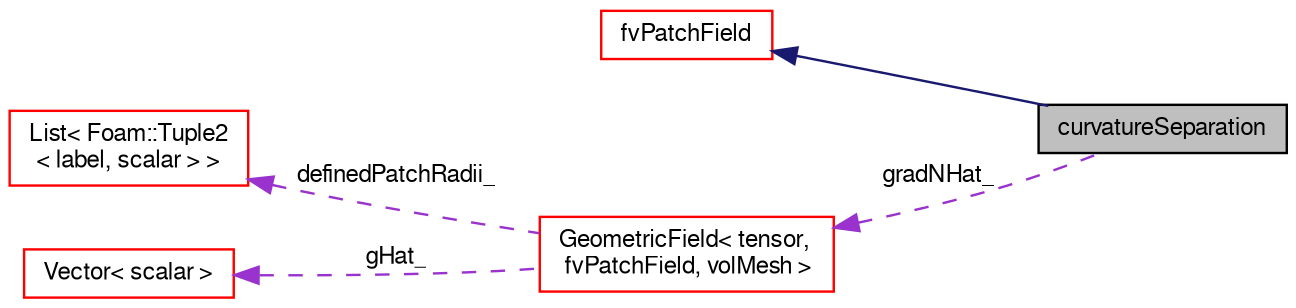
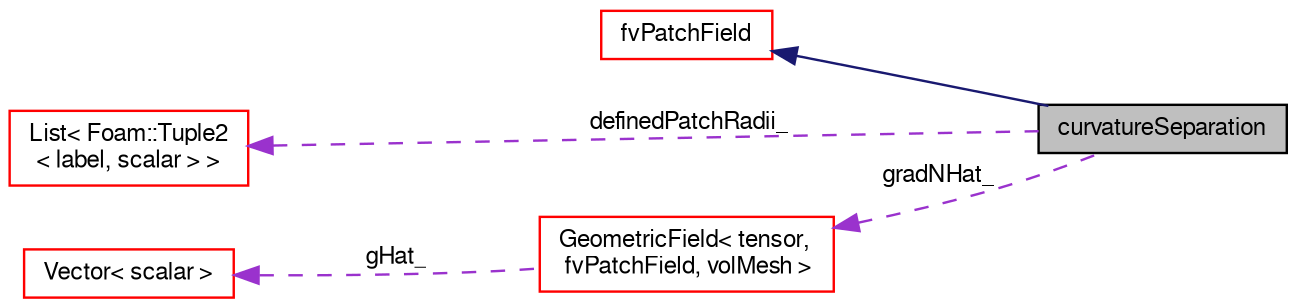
edge "GeometricField< tensor, fvPatchField, volMesh >" -> "List< Foam::Tuple2 < label, scalar > >": now "curvatureSeparation" -> "List< Foam::Tuple2 < label, scalar > >"
